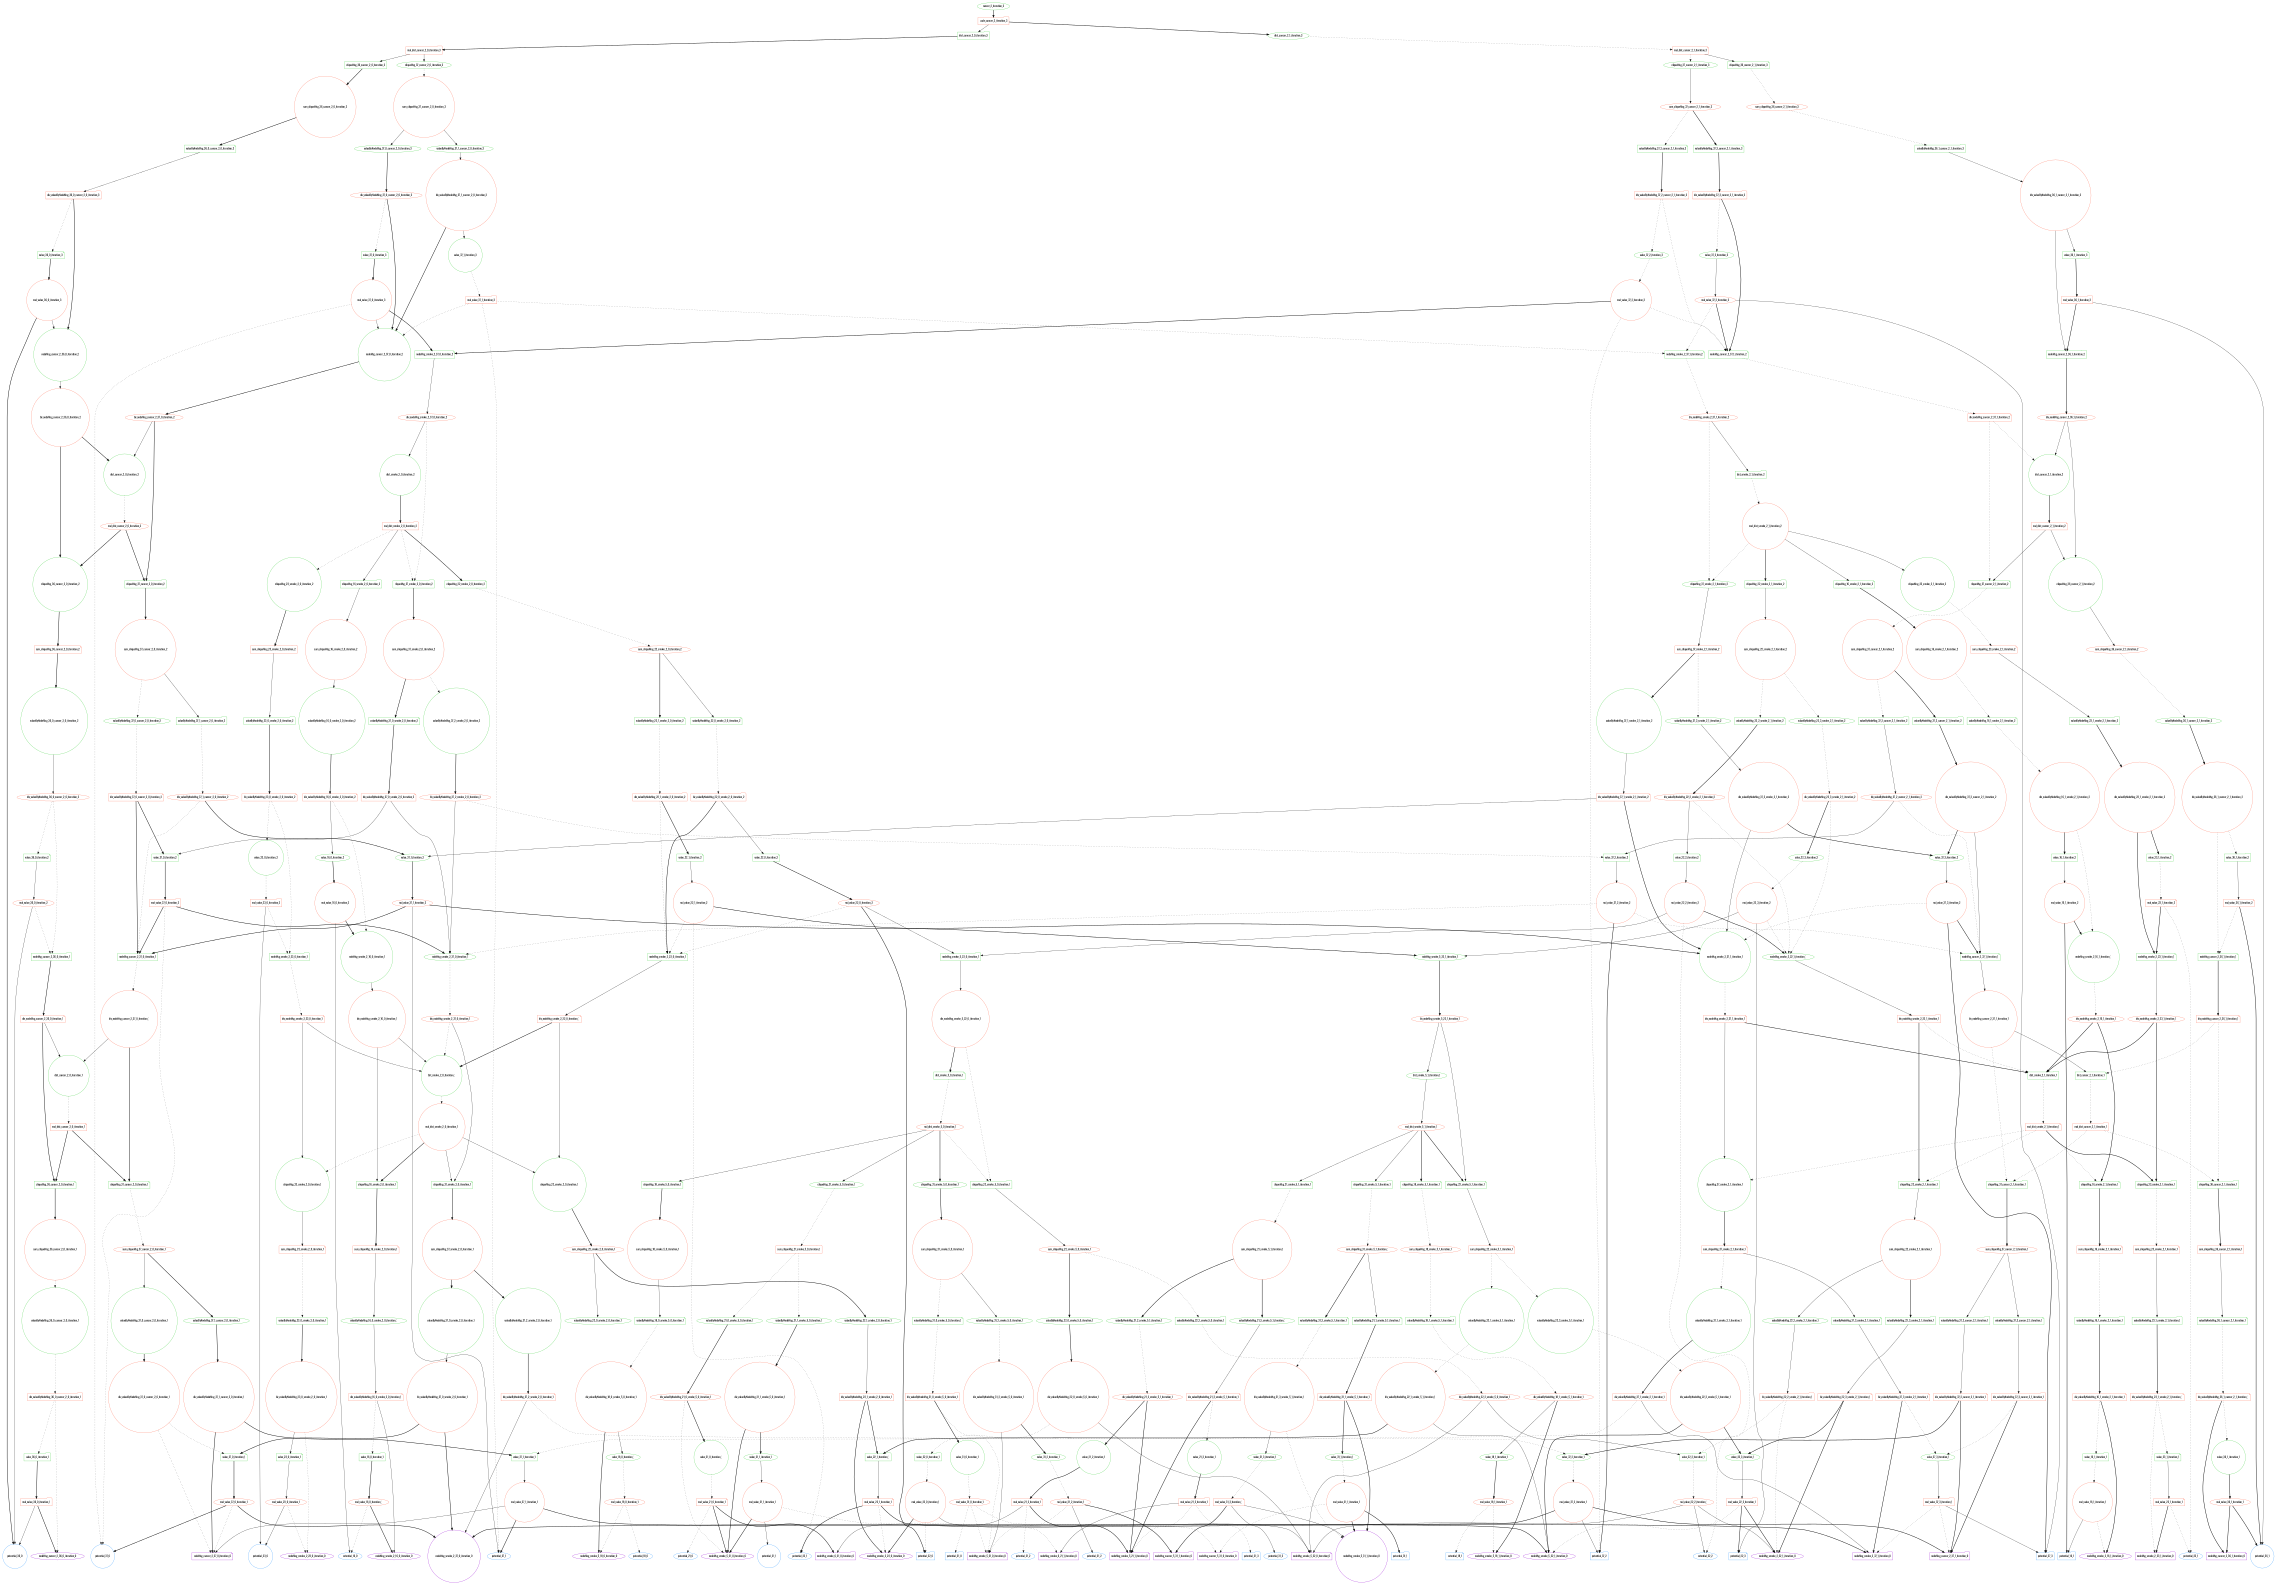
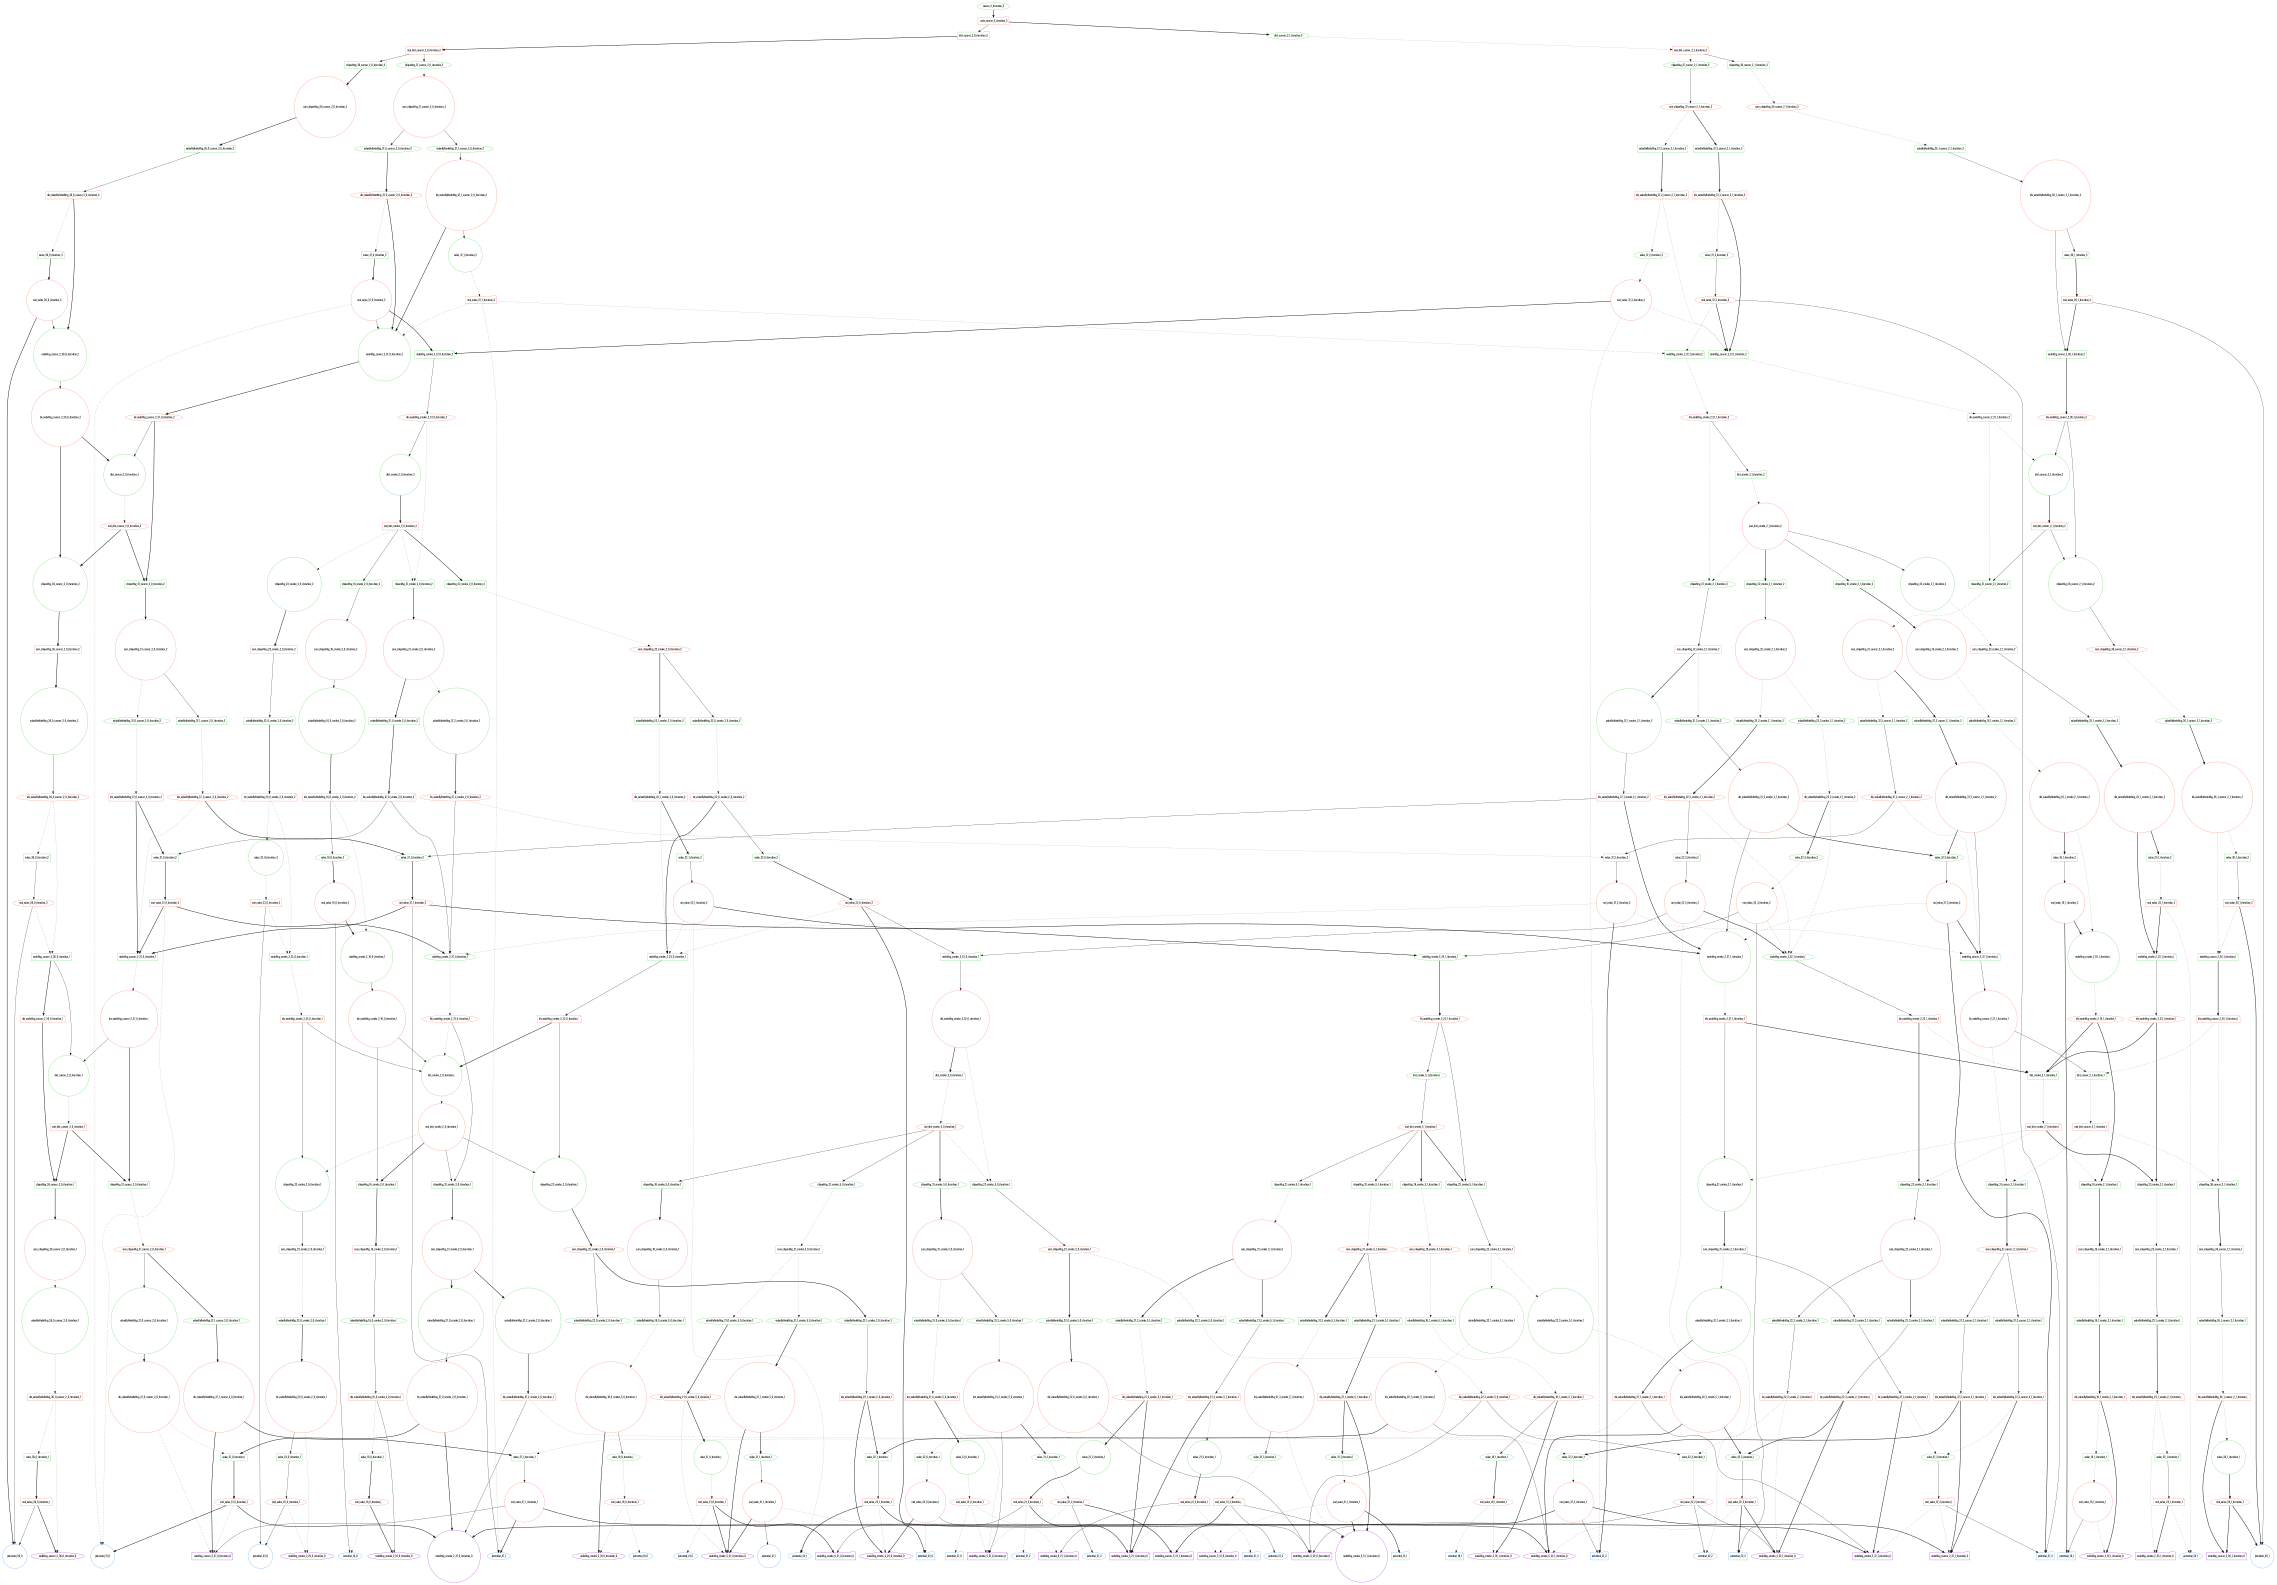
edge "div_nodeMsg_cancer_2_36_0_iteration_1" -> "dist_cancer_2_0_iteration_1": now "nodeMsg_cancer_2_36_0_iteration_1" -> "dist_cancer_2_0_iteration_1"
